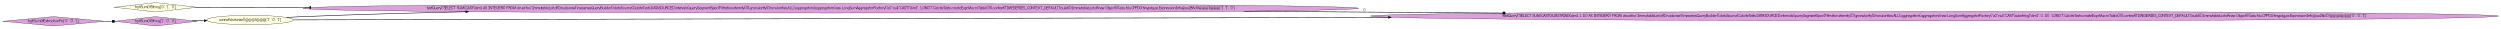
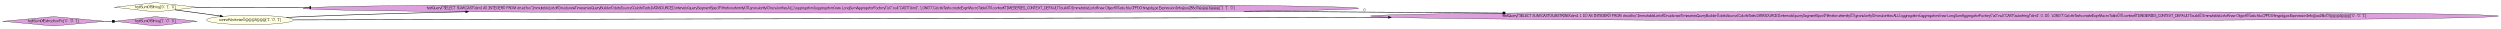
edge "testSumOfString['1', '0', '0']" -> "cannotVectorize()@@@3@@@['1', '0', '1']": now "testSumOfString['0', '1', '0']" -> "cannotVectorize()@@@3@@@['1', '0', '1']"
